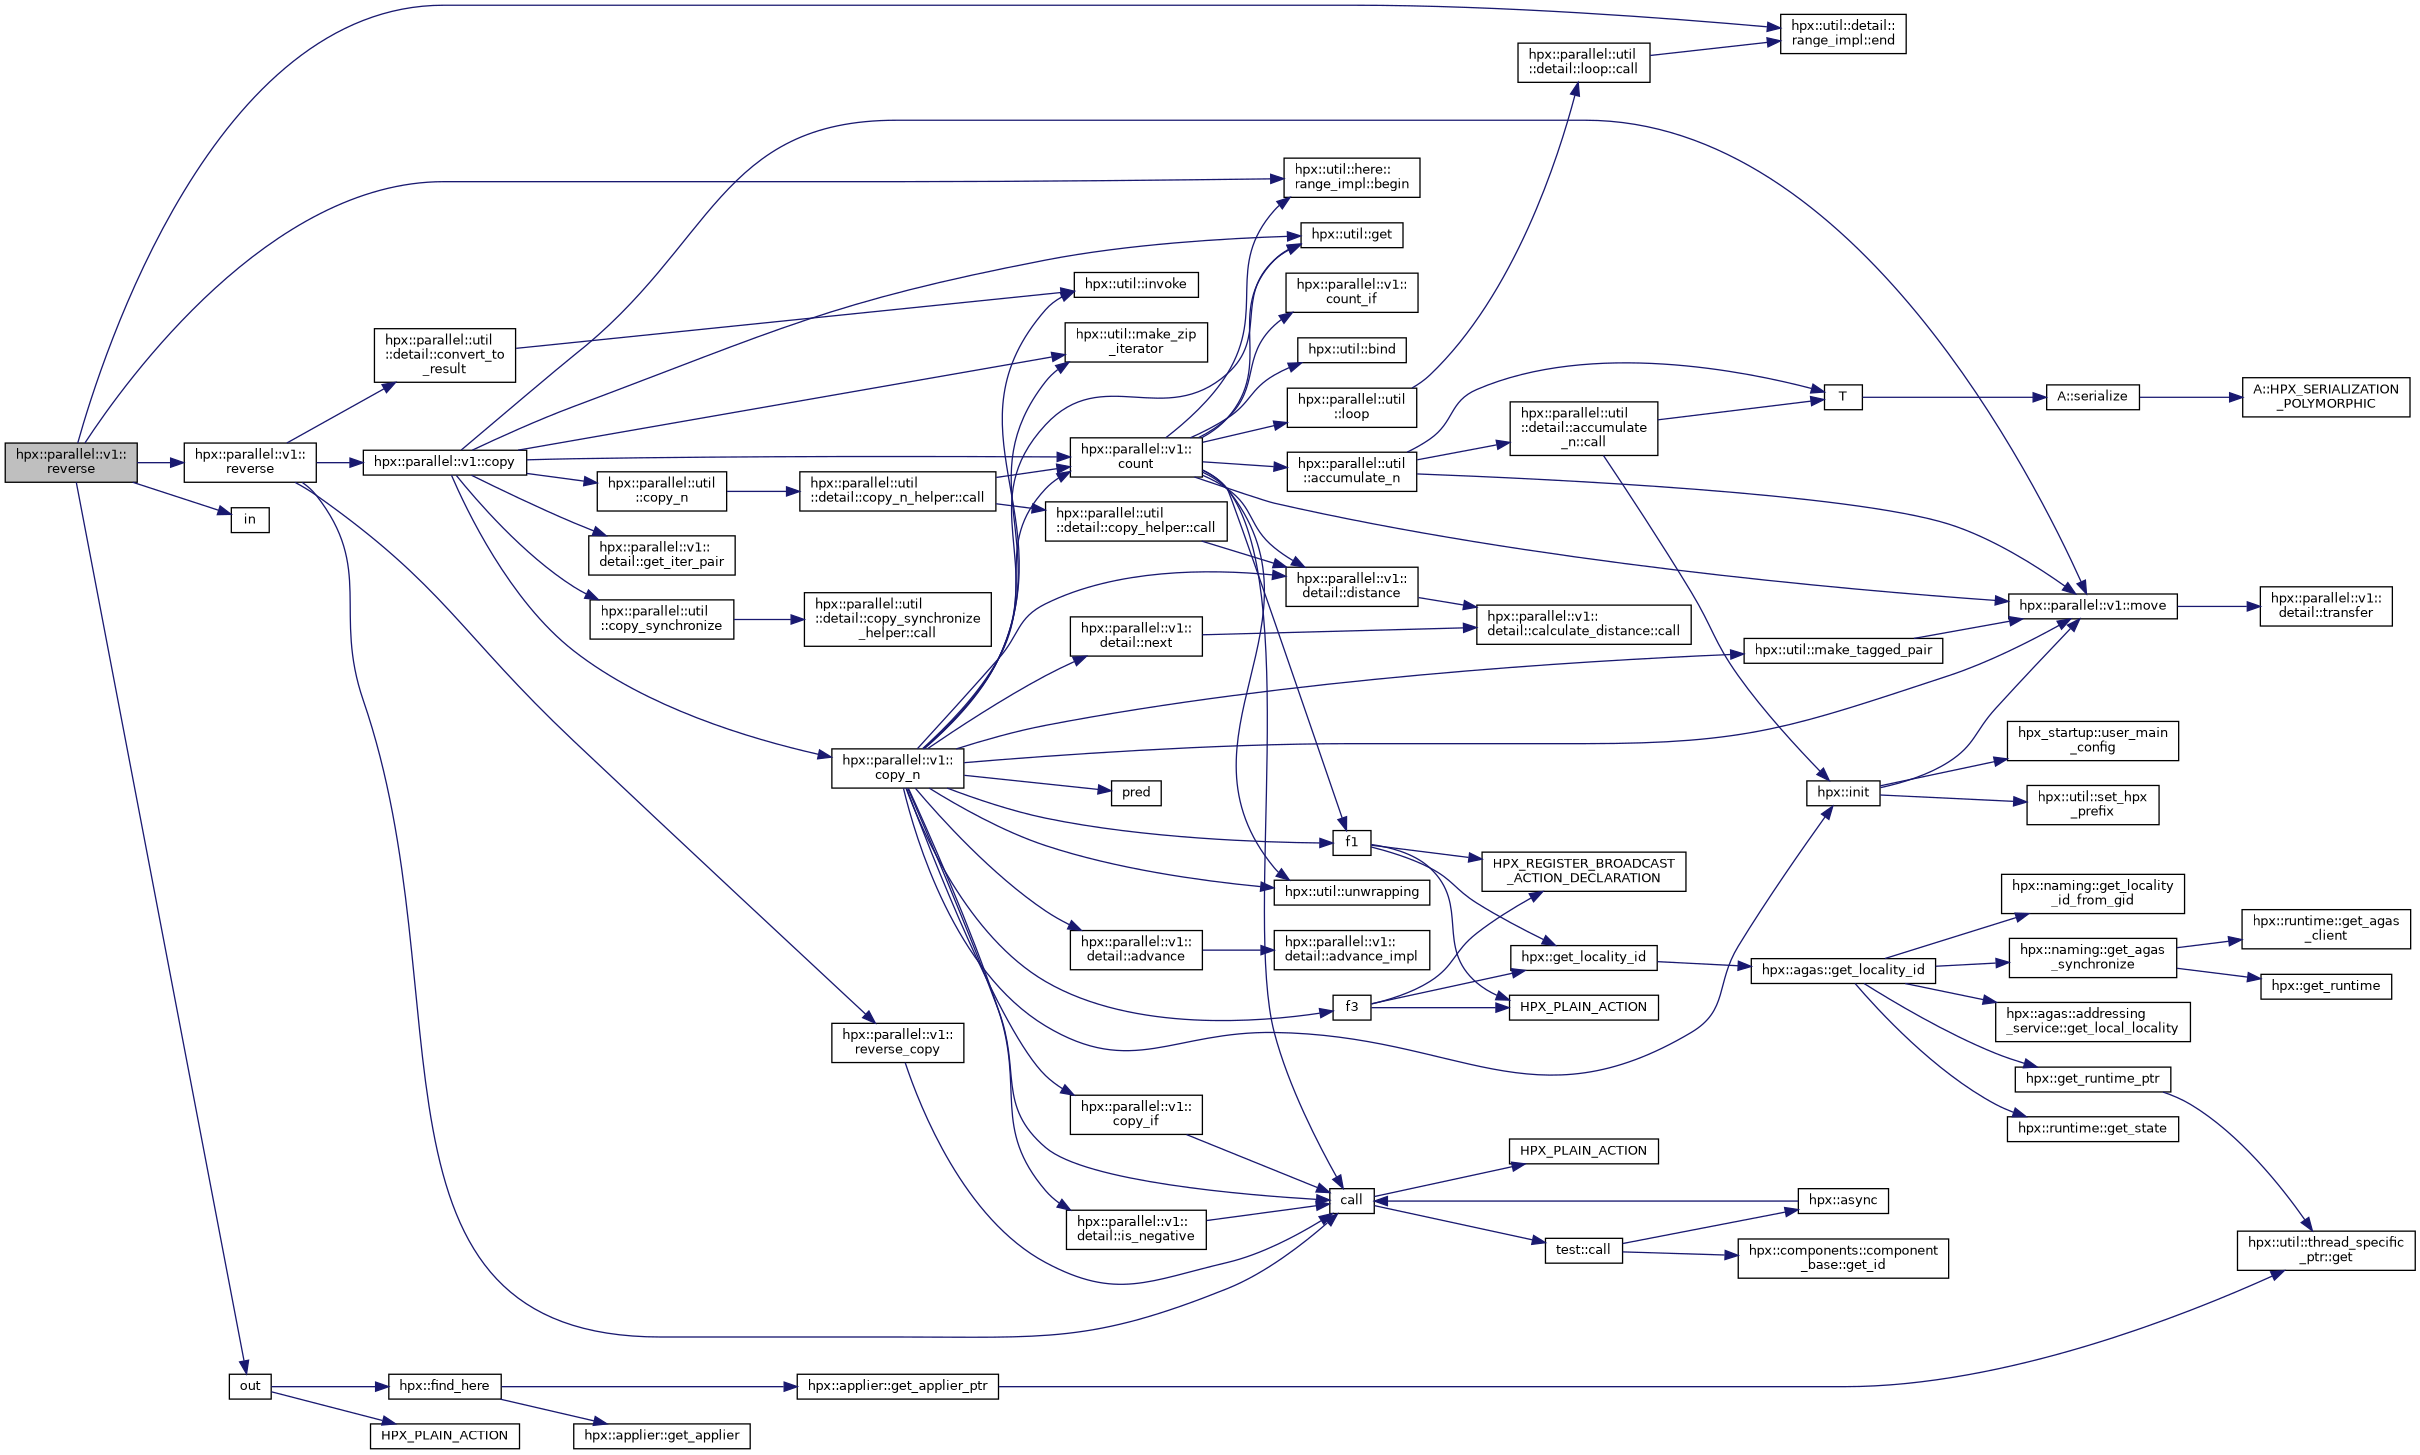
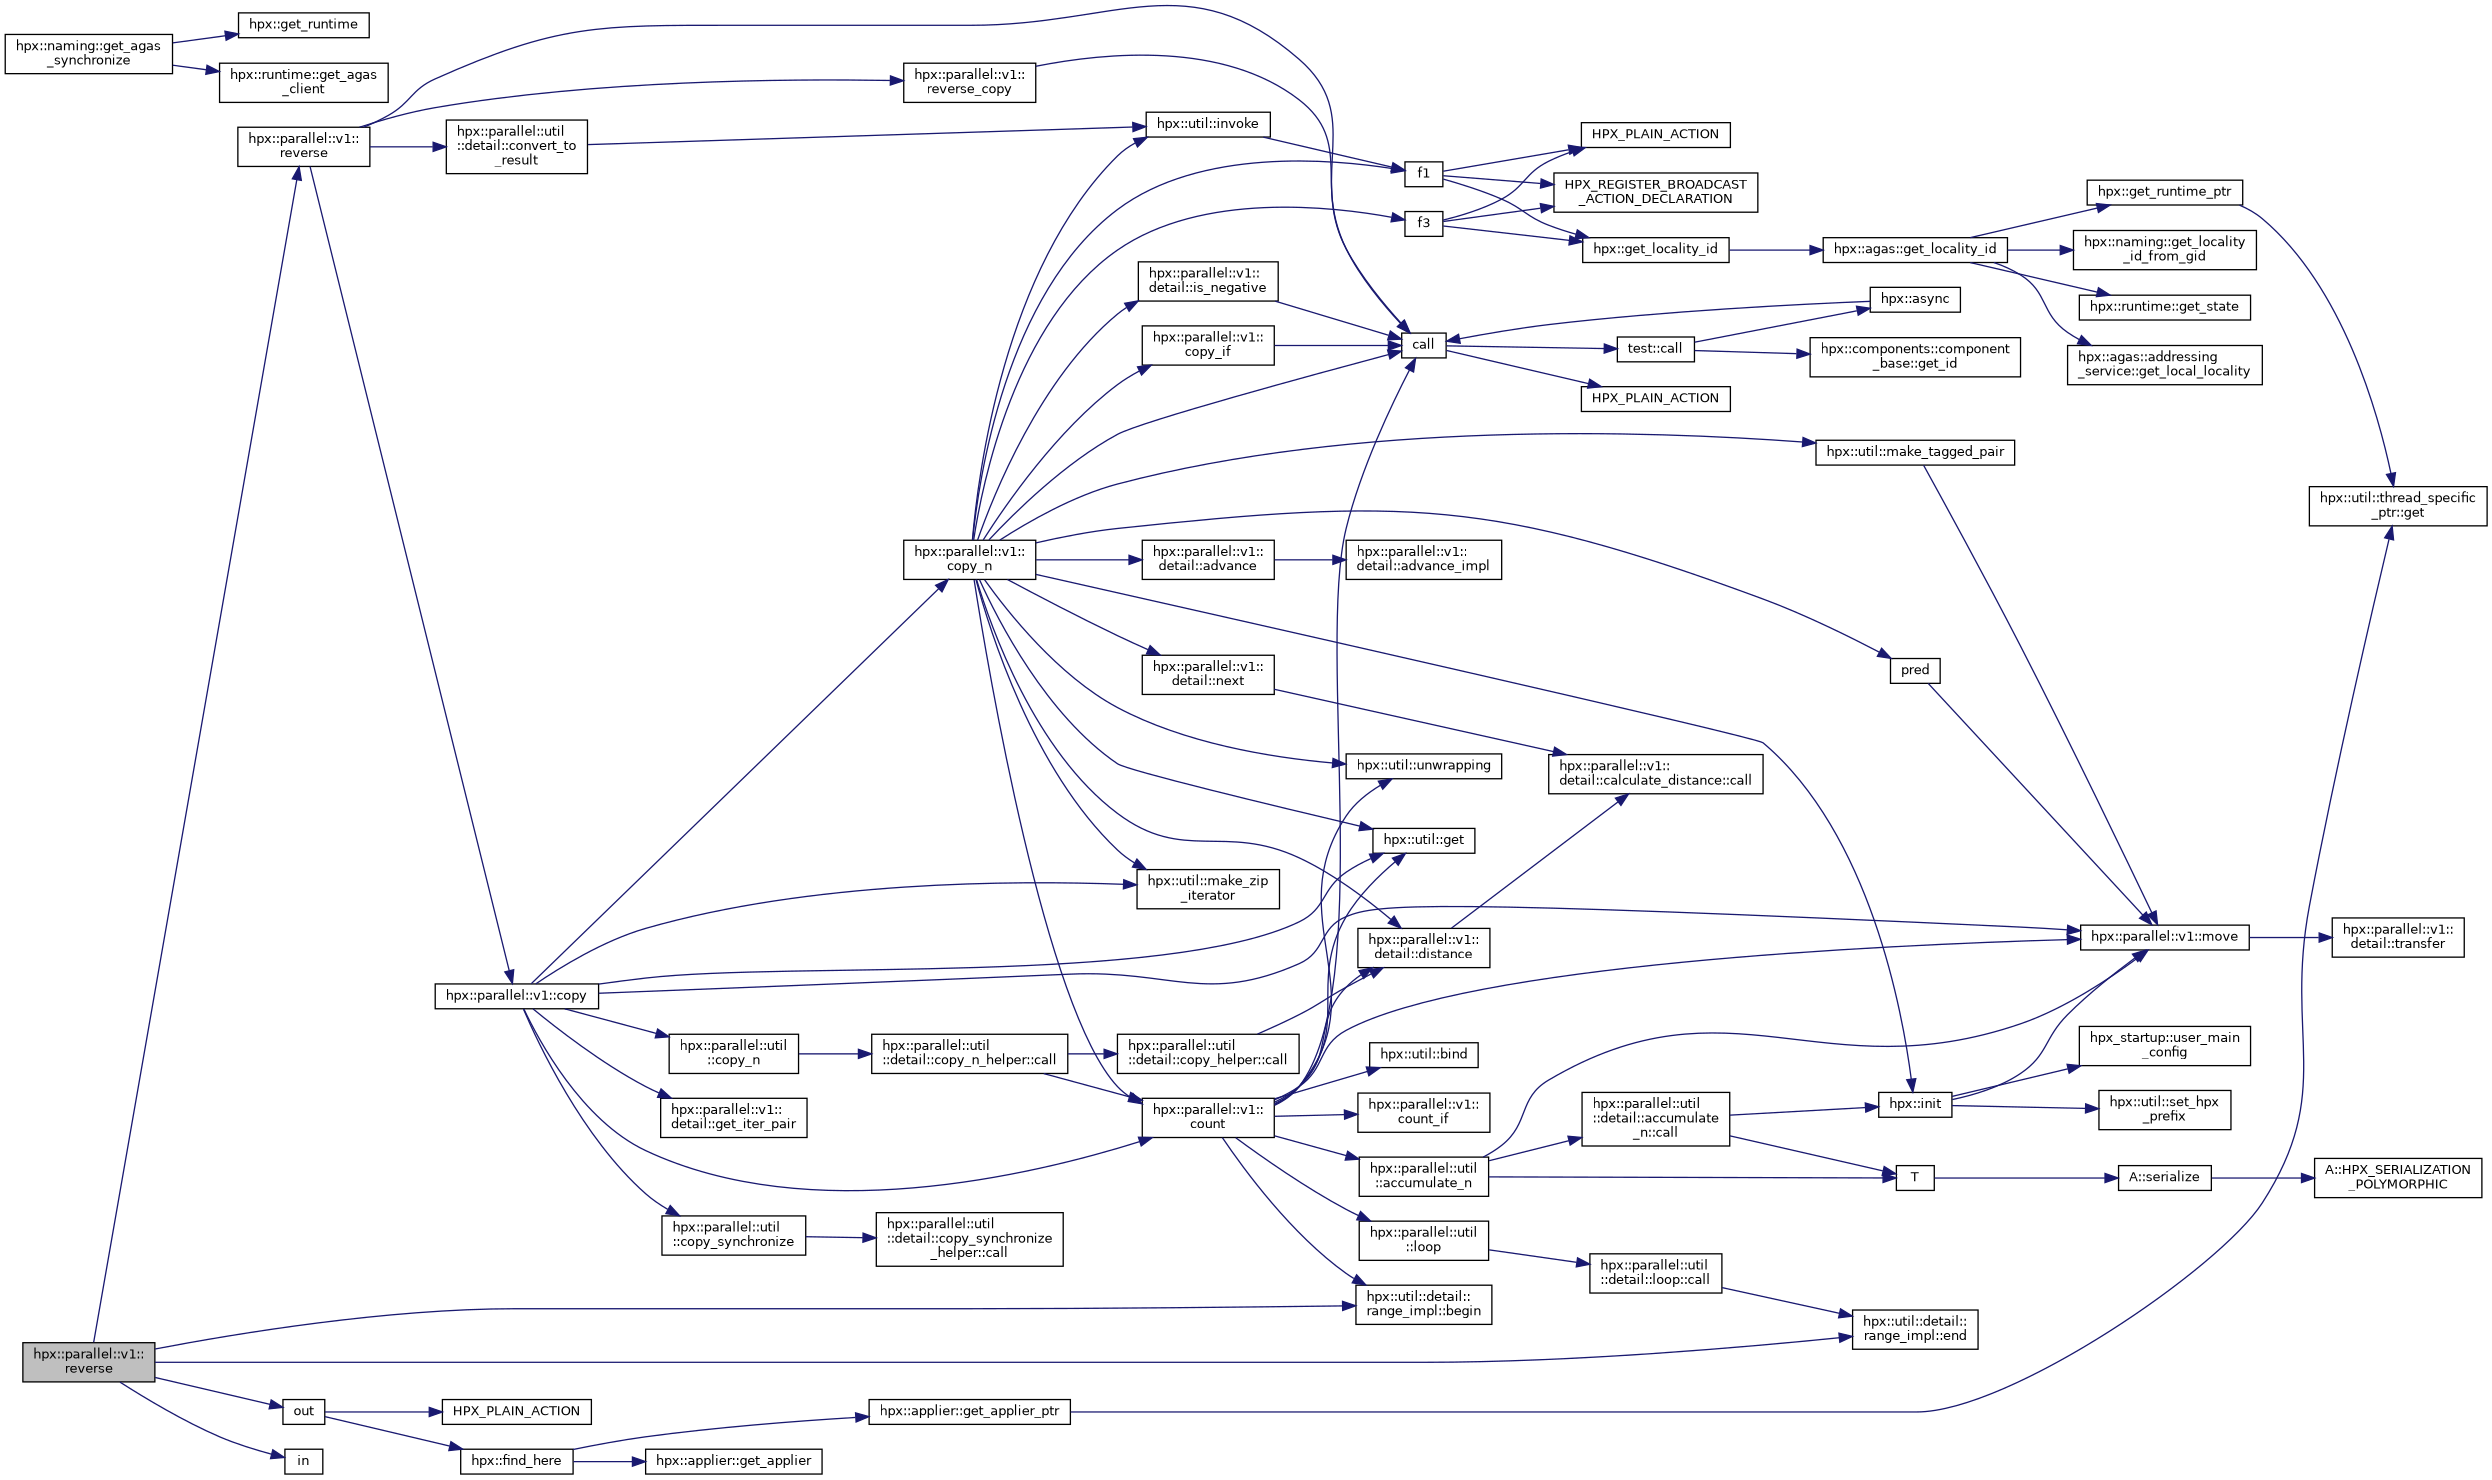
node "hpx::util::here:: range_impl::begin": label "hpx::util::here:: range_impl::begin" -> "hpx::util::detail:: range_impl::begin"
edge "hpx::parallel::v1:: count" -> "f1": now "hpx::util::invoke" -> "f1"
edge "hpx::parallel::v1:: copy_n" -> "hpx::parallel::v1::move": now "pred" -> "hpx::parallel::v1::move"
edge "hpx::agas::get_locality_id" -> "hpx::naming::get_agas _synchronize": removed
